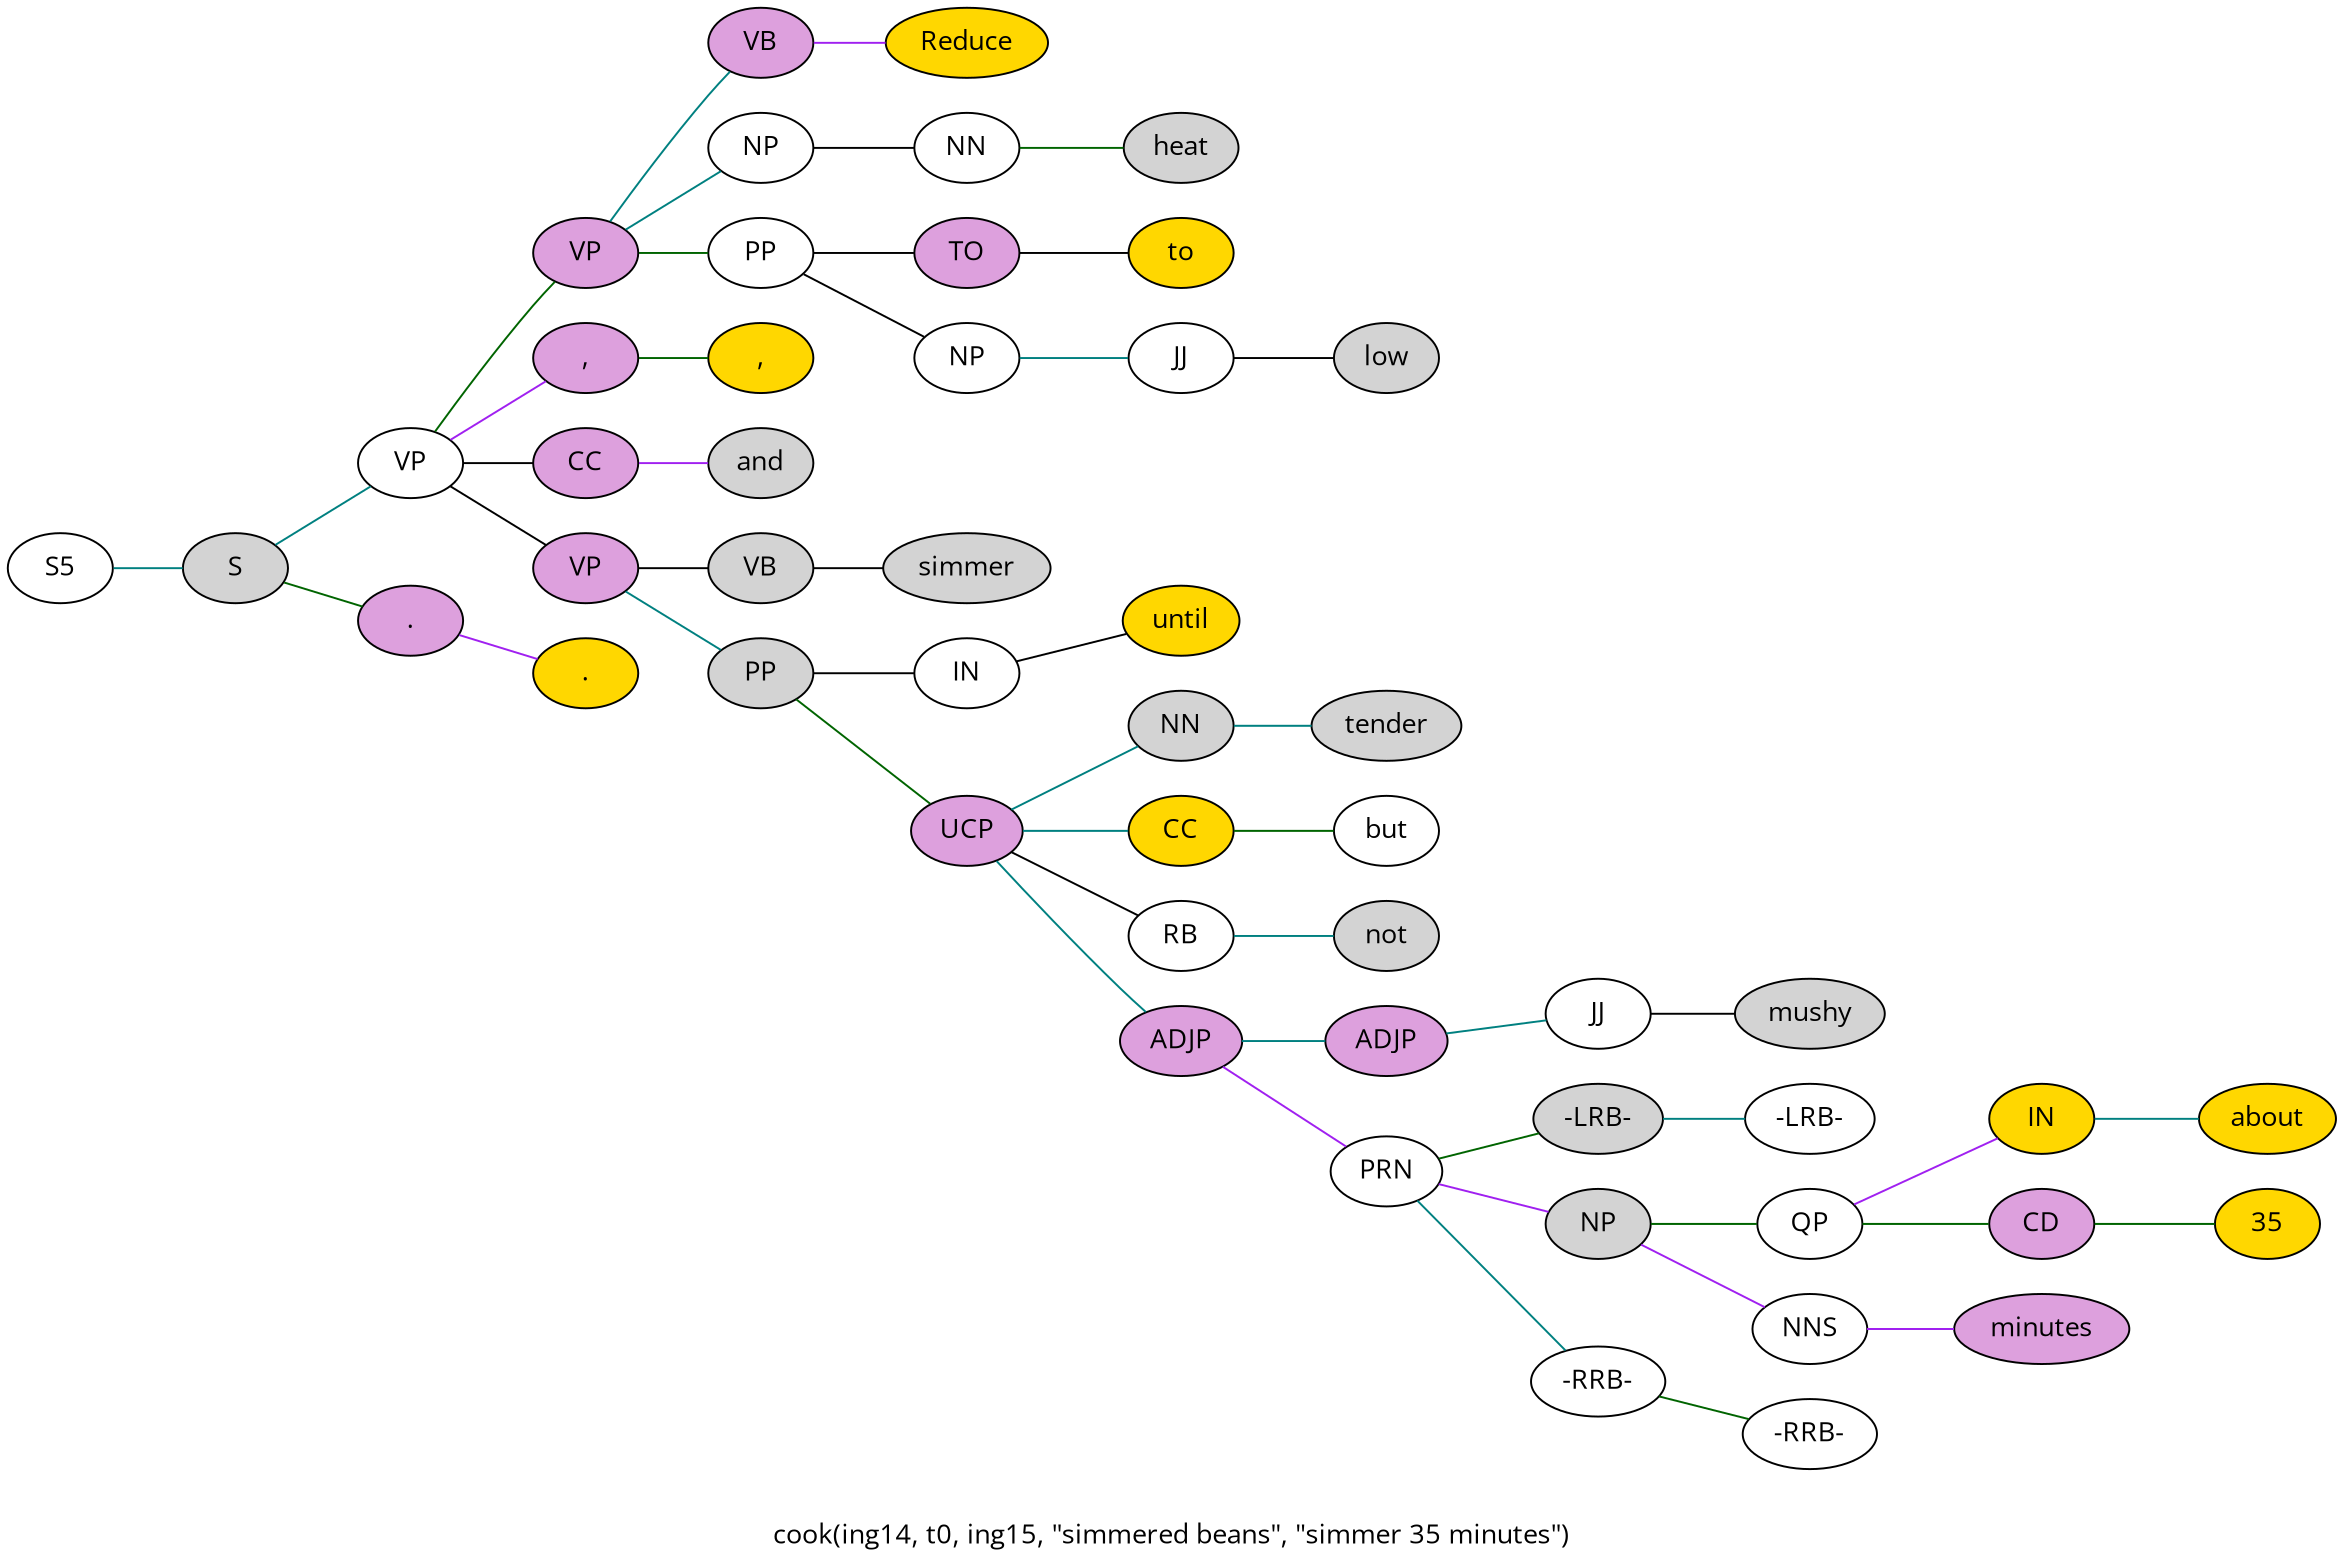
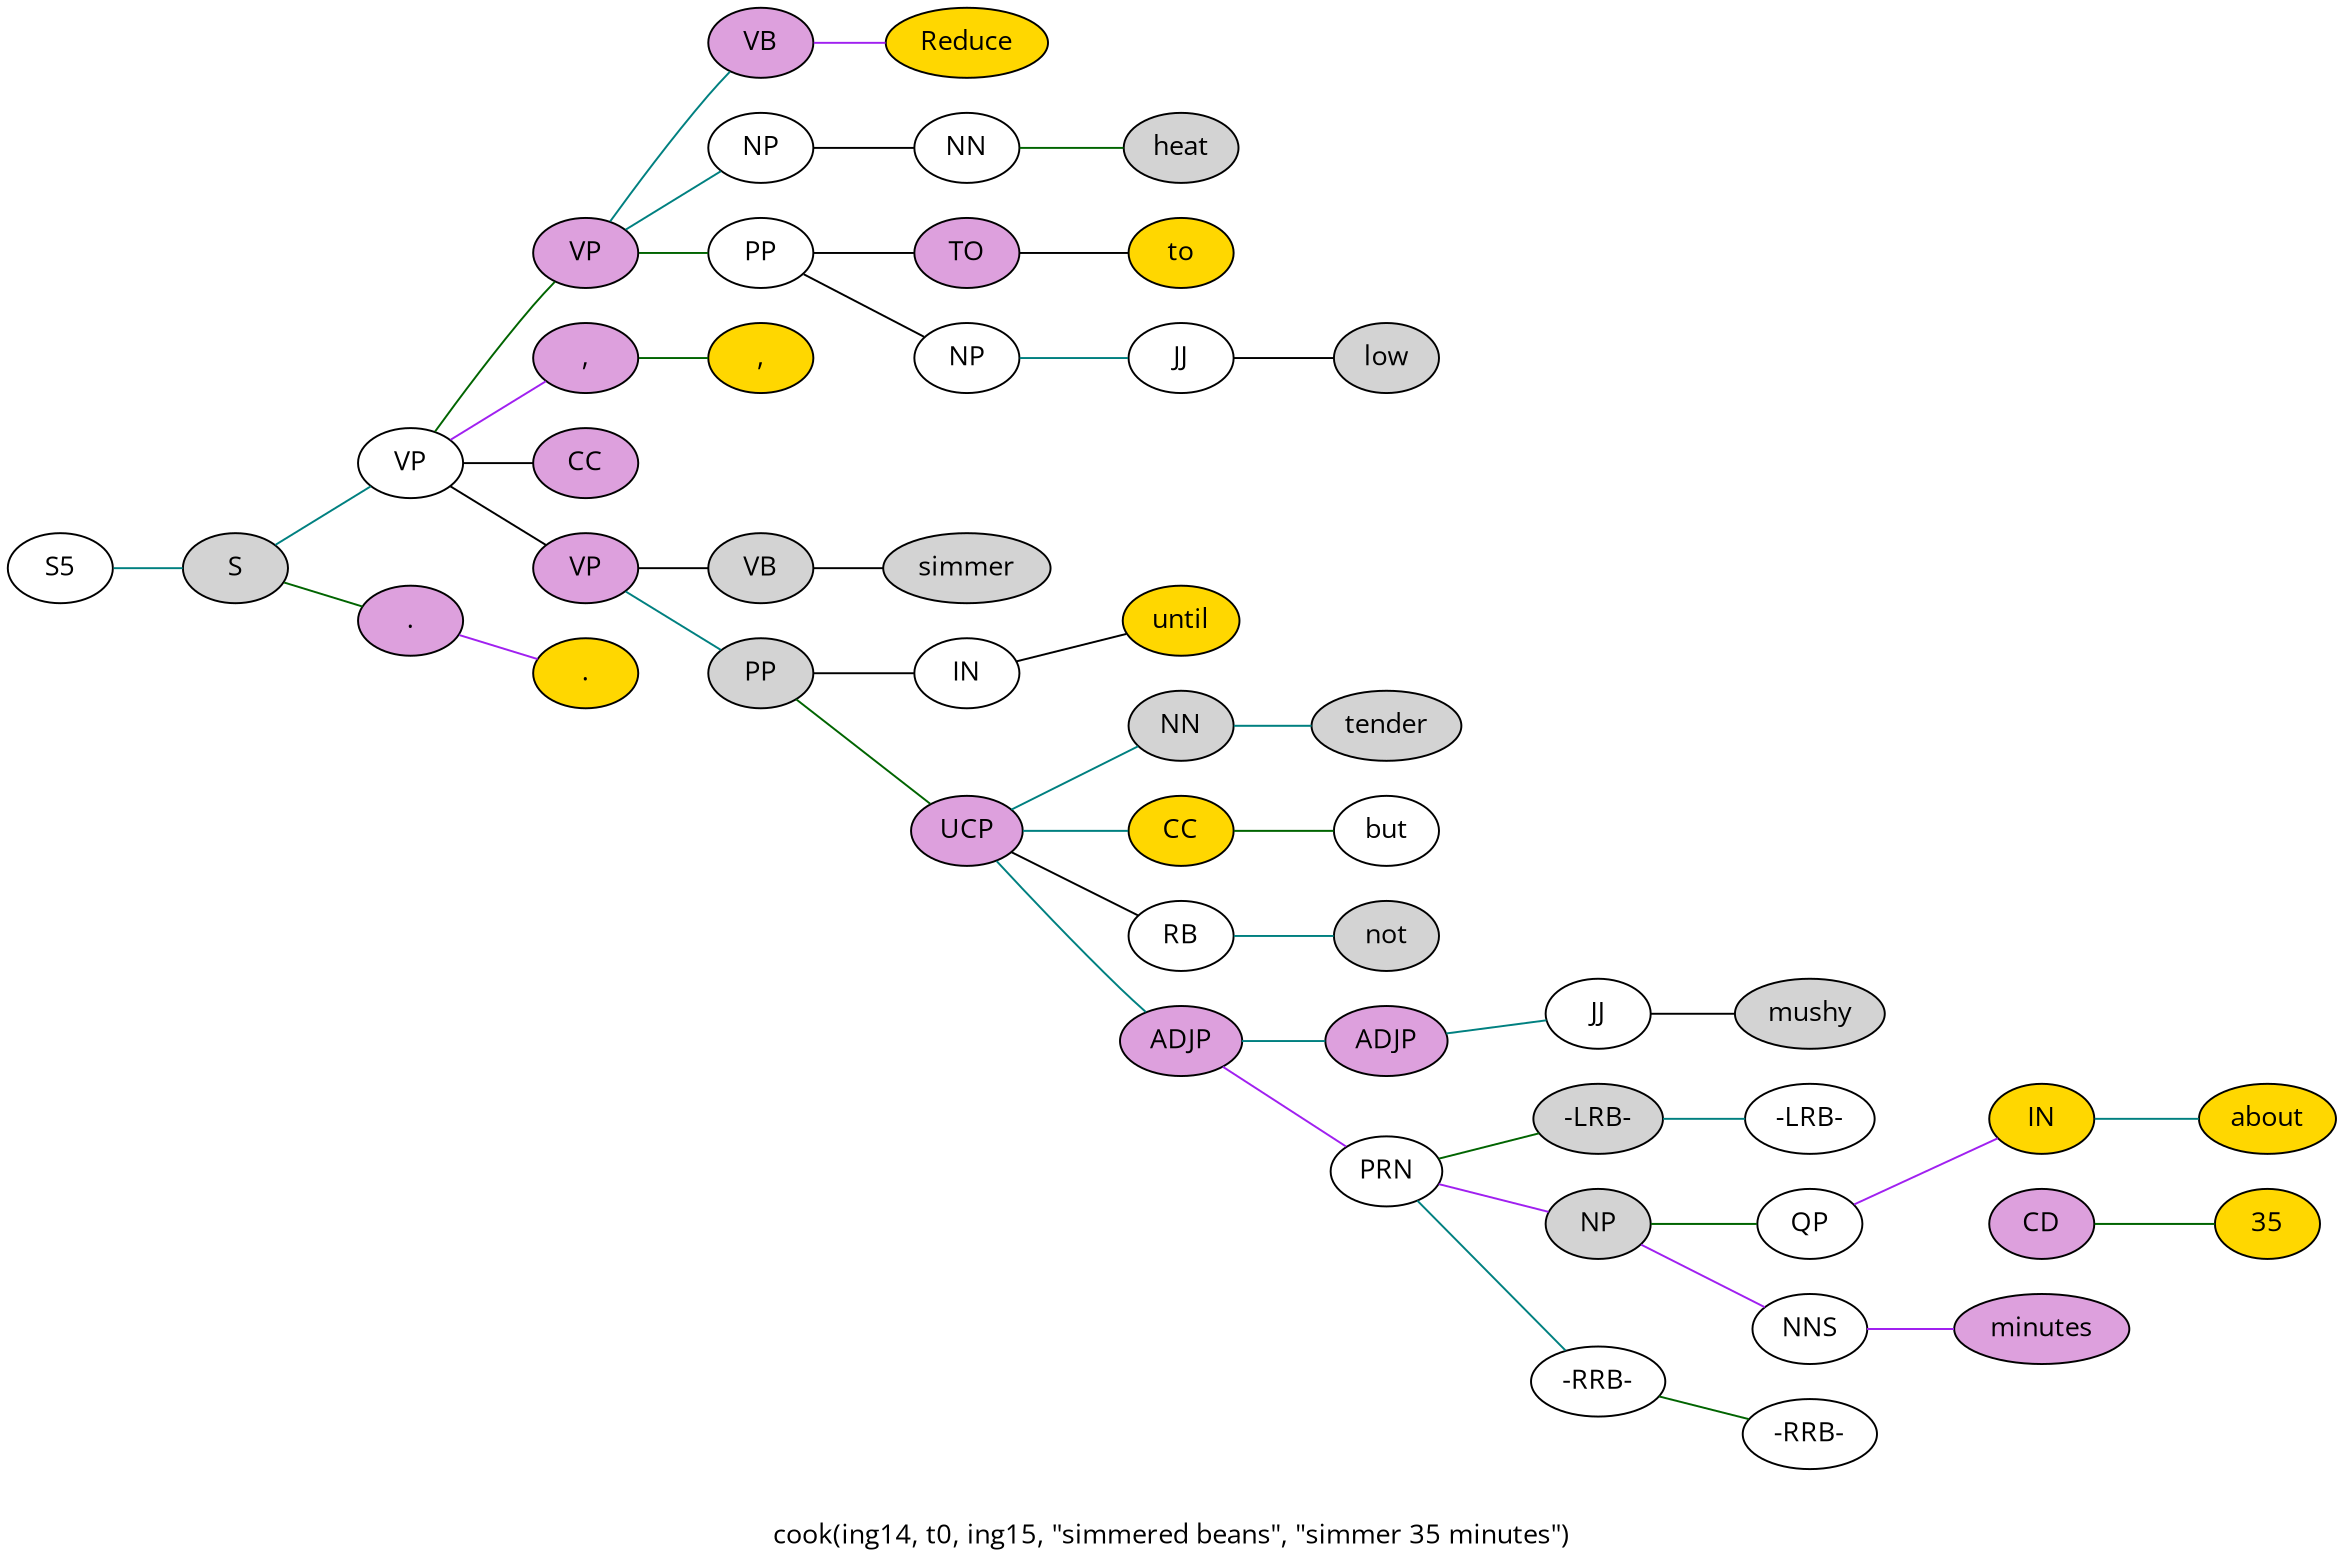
node "and": removed
edge "QP" -- "CD": removed
